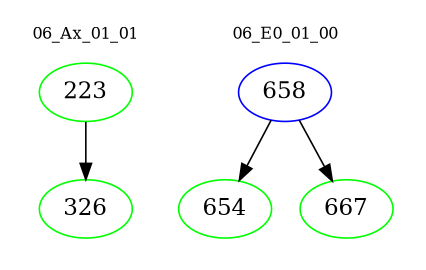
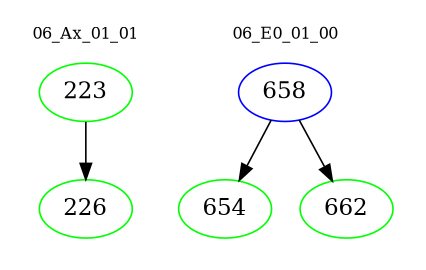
node "326": label "326" -> "226"
node "667": label "667" -> "662"
